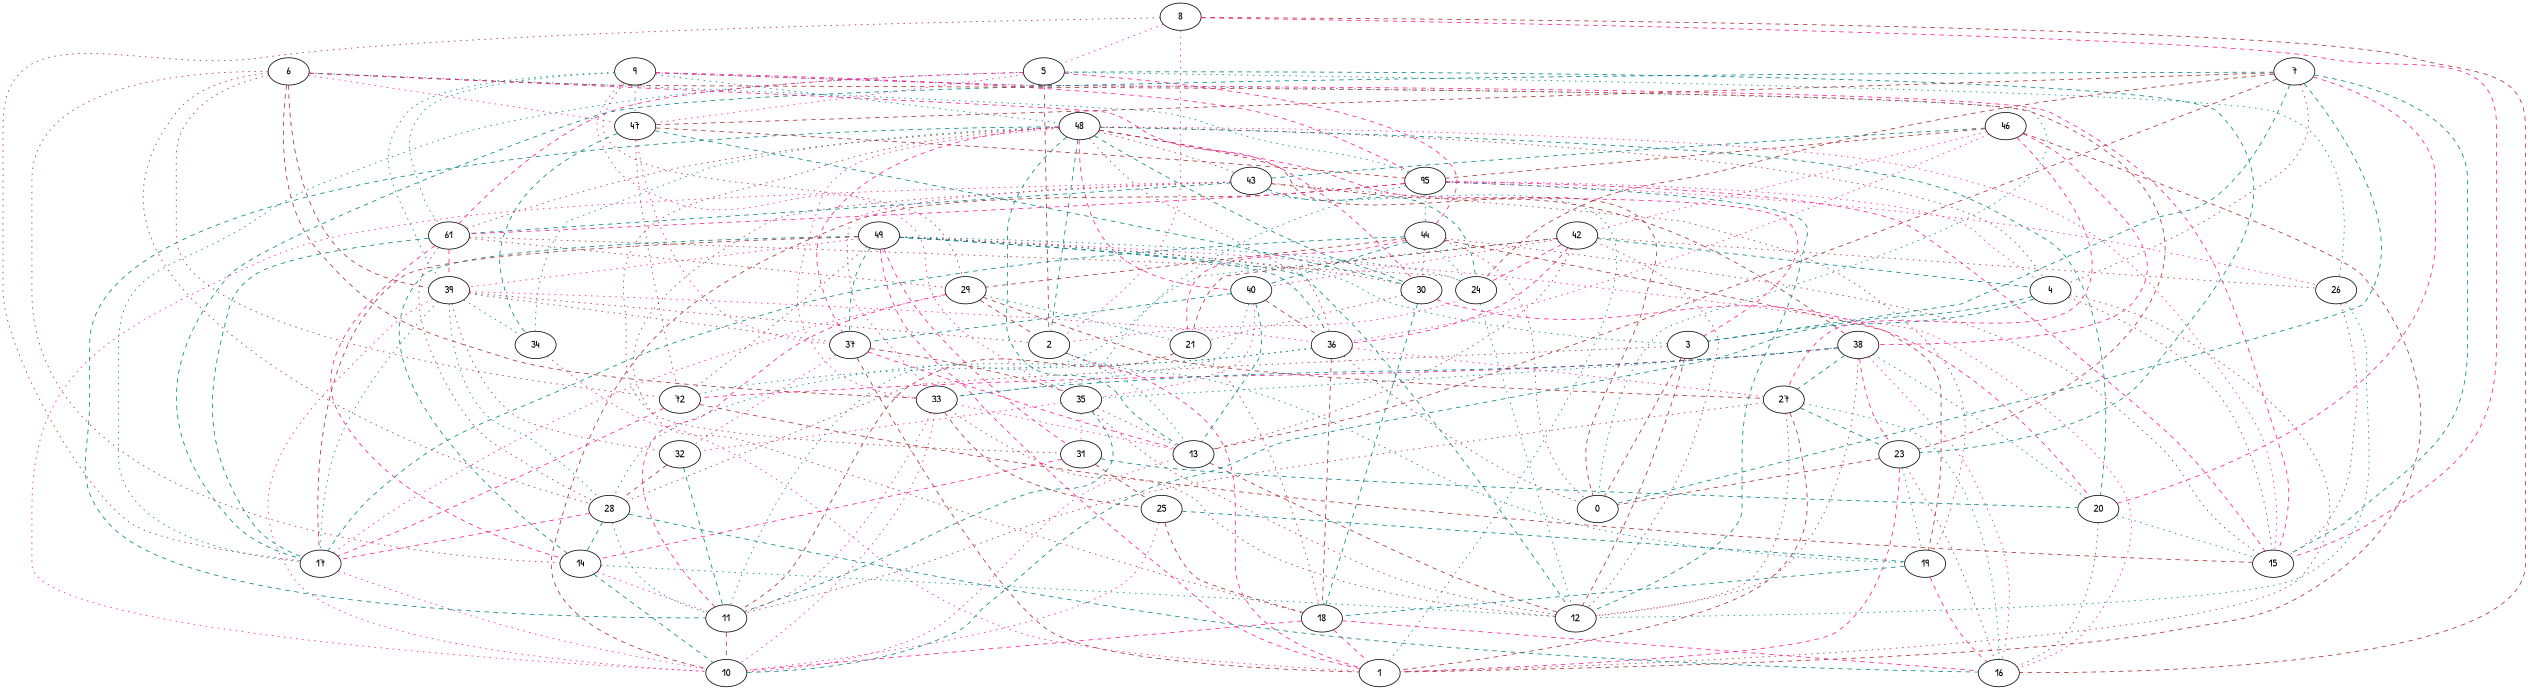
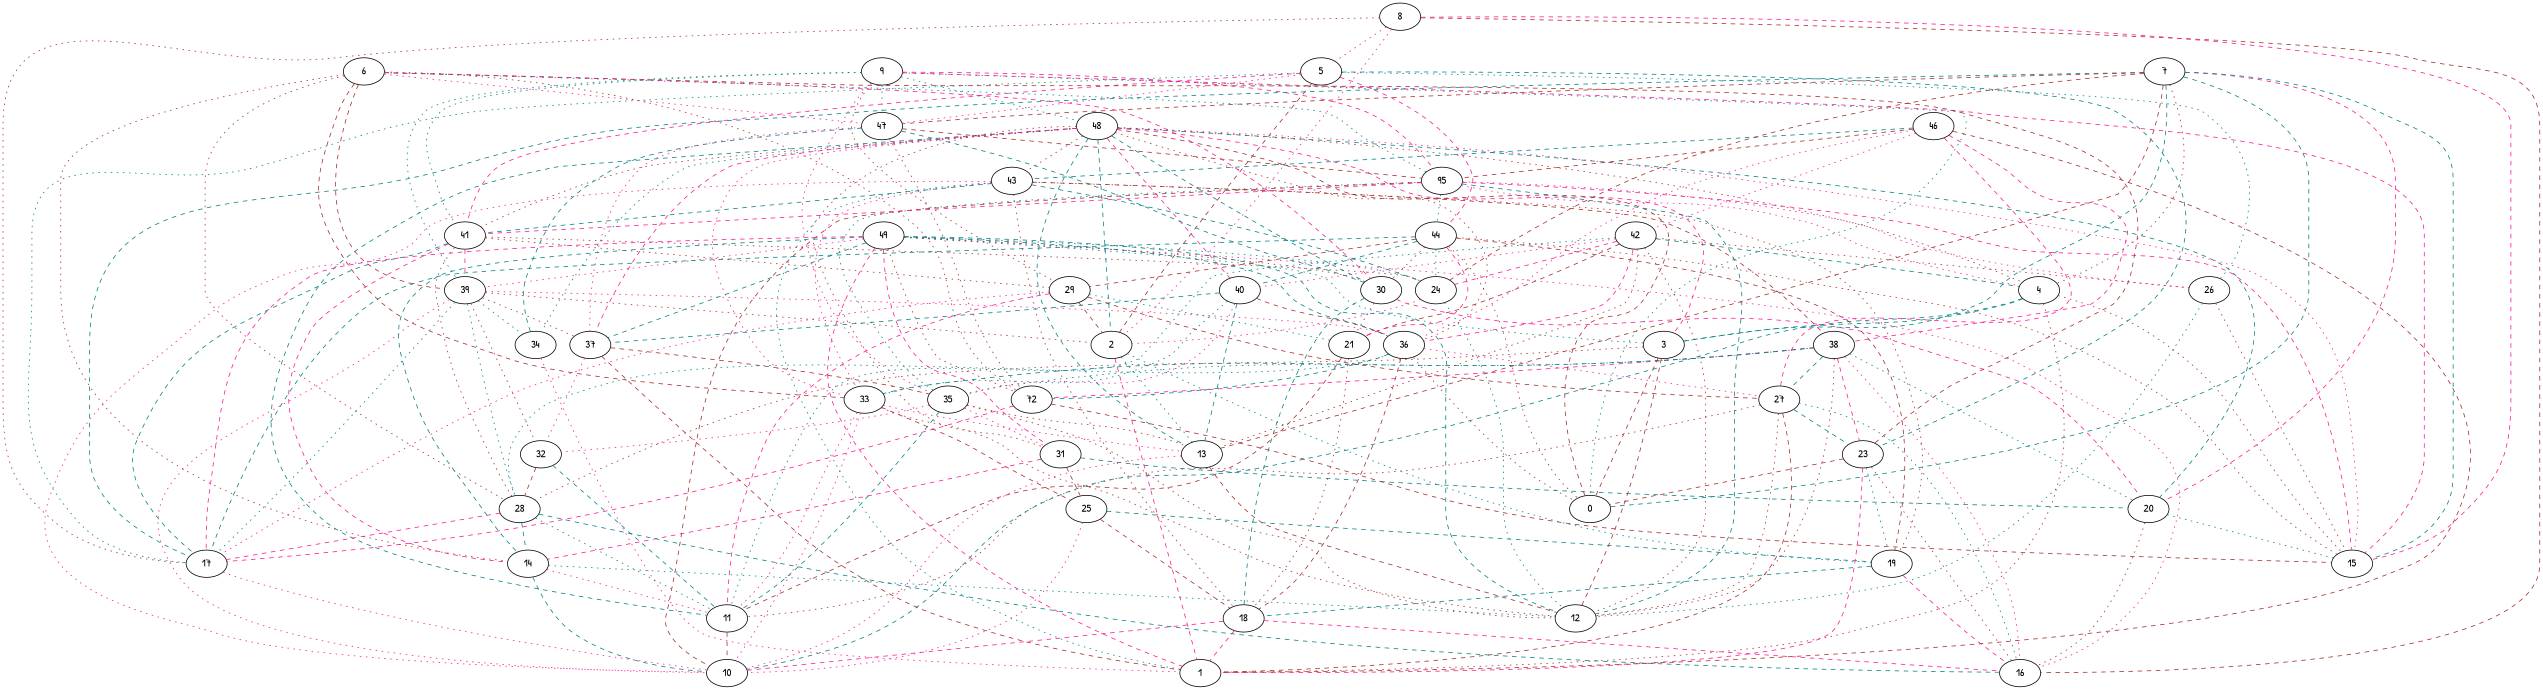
node "61": label "61" -> "41"
edge "49" -- "17": color brown -> deeppink
edge "36" -- "72": style dotted -> dashed
edge "37" -- "13": removed
